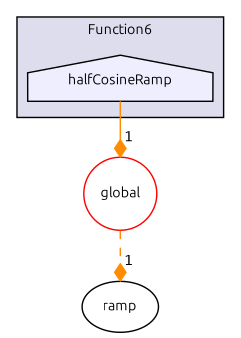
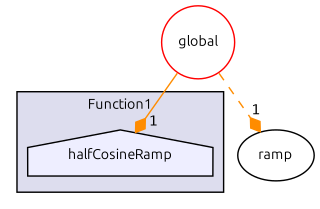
cluster "Function6": label "Function6" -> "Function1"
edge "halfCosineRamp" -> "global": reversed
